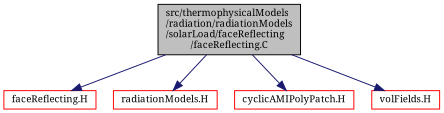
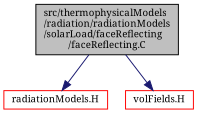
node "faceReflecting.H": removed
node "cyclicAMIPolyPatch.H": removed
